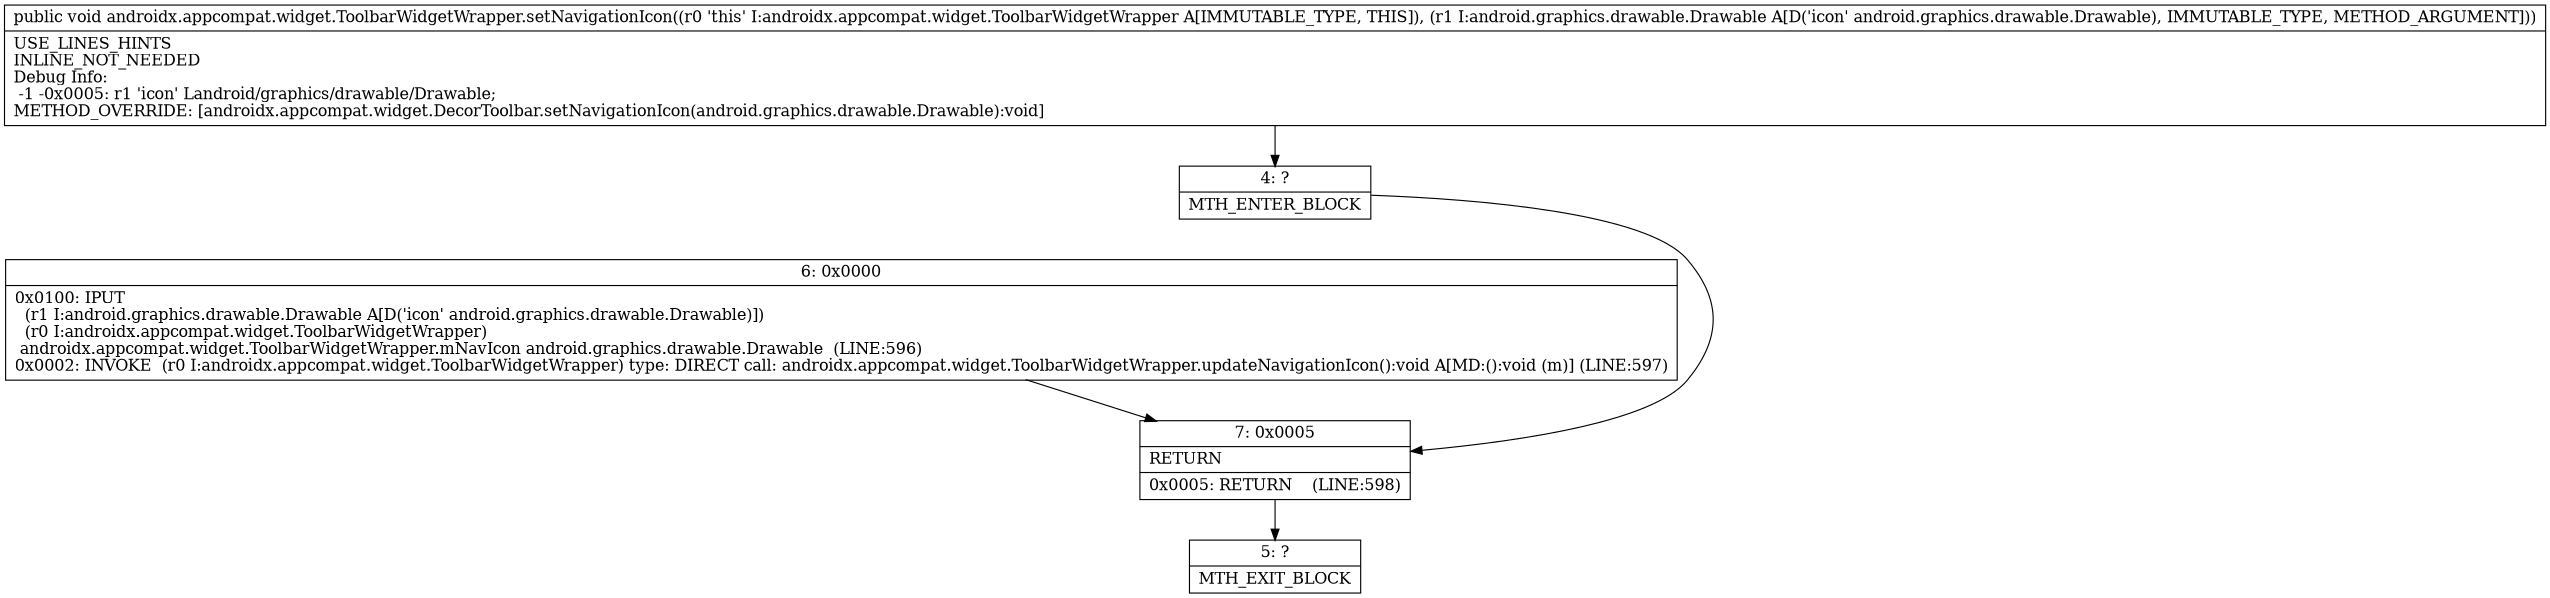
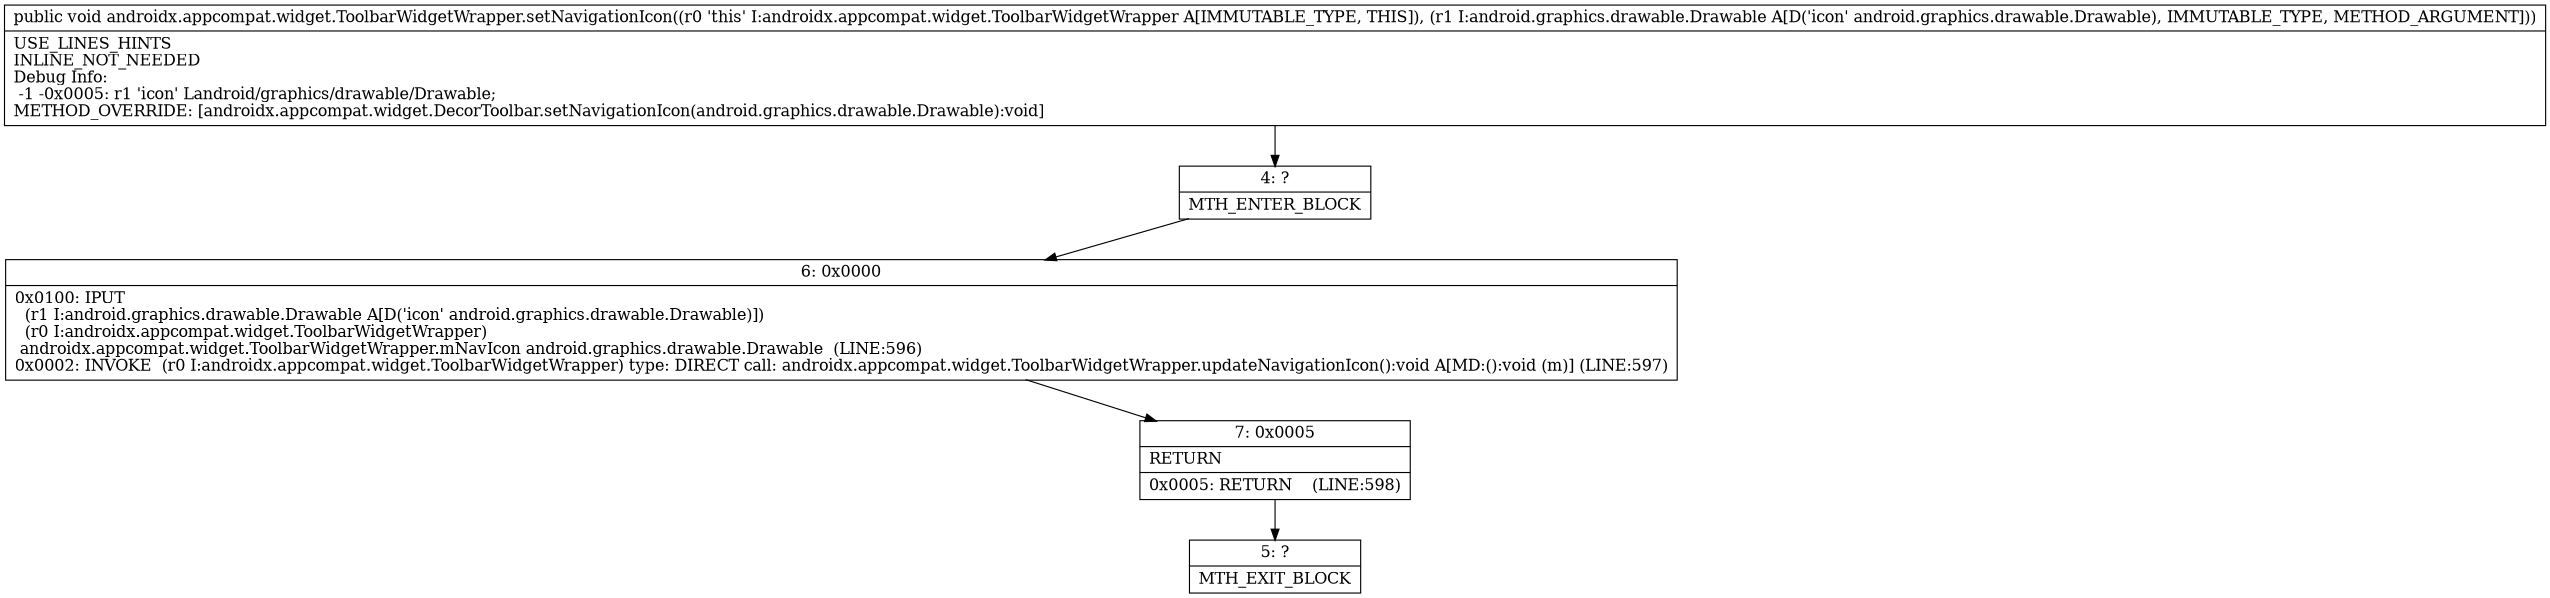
edge "4: ?" -> "7: 0x0005": now "4: ?" -> "6: 0x0000"
